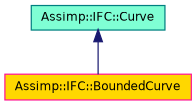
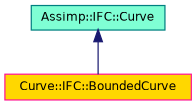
node "Assimp::IFC::BoundedCurve": label "Assimp::IFC::BoundedCurve" -> "Curve::IFC::BoundedCurve"
